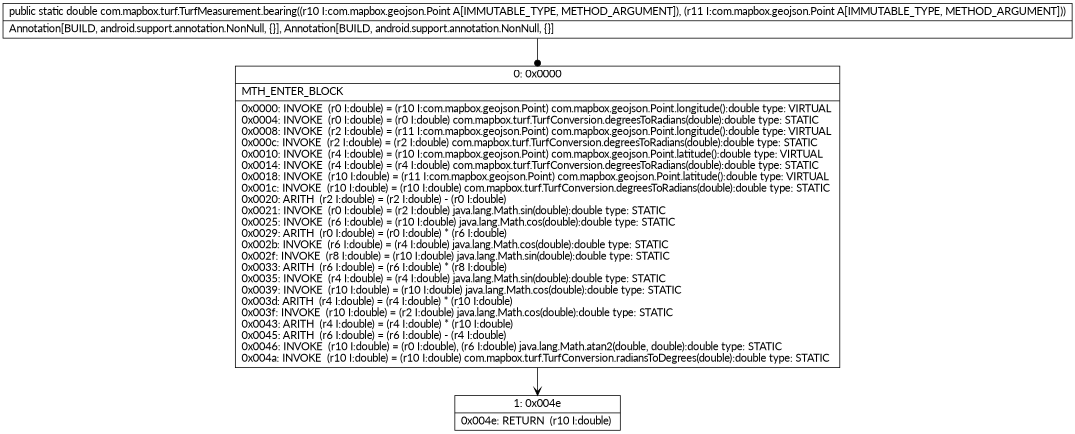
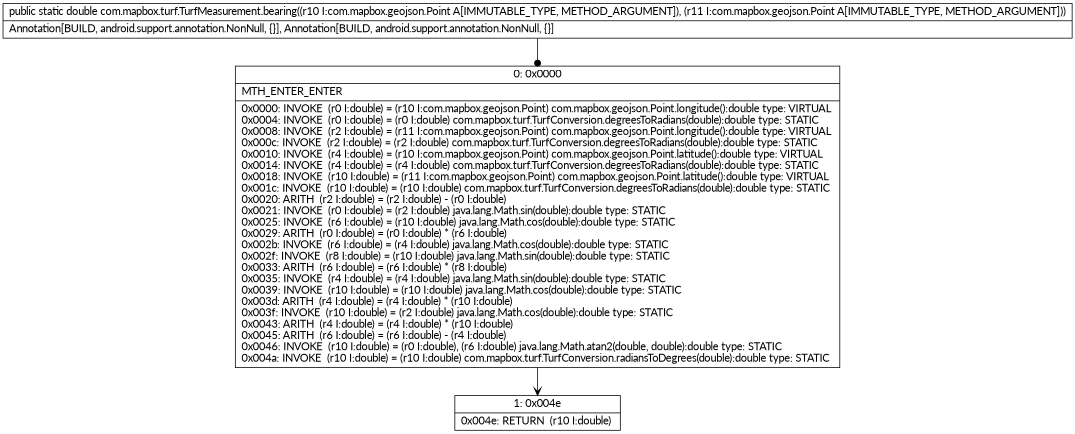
node "0: 0x0000": text "MTH_ENTER_BLOCK" -> "MTH_ENTER_ENTER"
